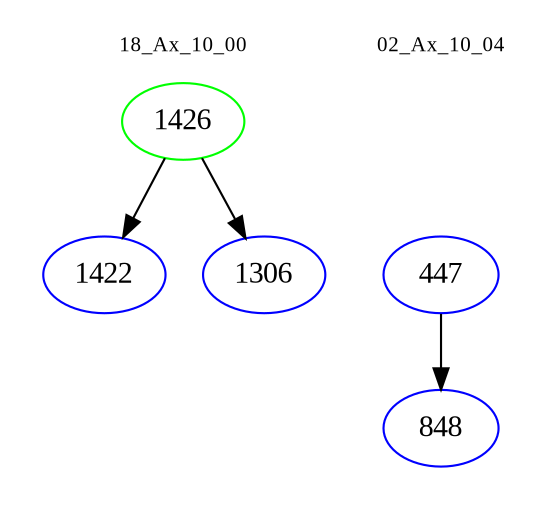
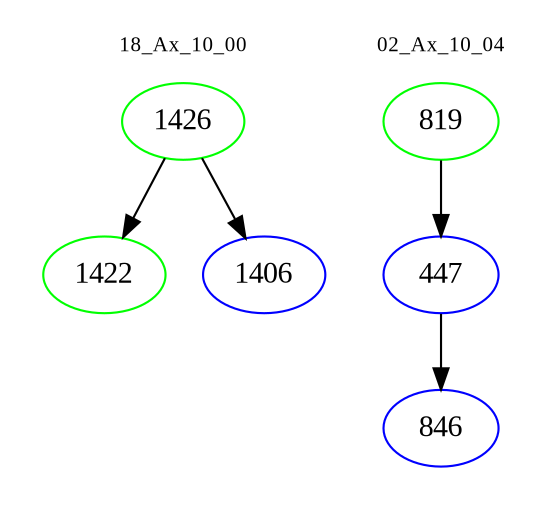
node "819": added
node "1422": color blue -> green
node "1306": label "1306" -> "1406"
node "848": label "848" -> "846"
